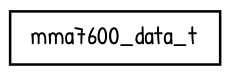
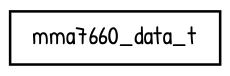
node "mma7600_data_t": label "mma7600_data_t" -> "mma7660_data_t"
